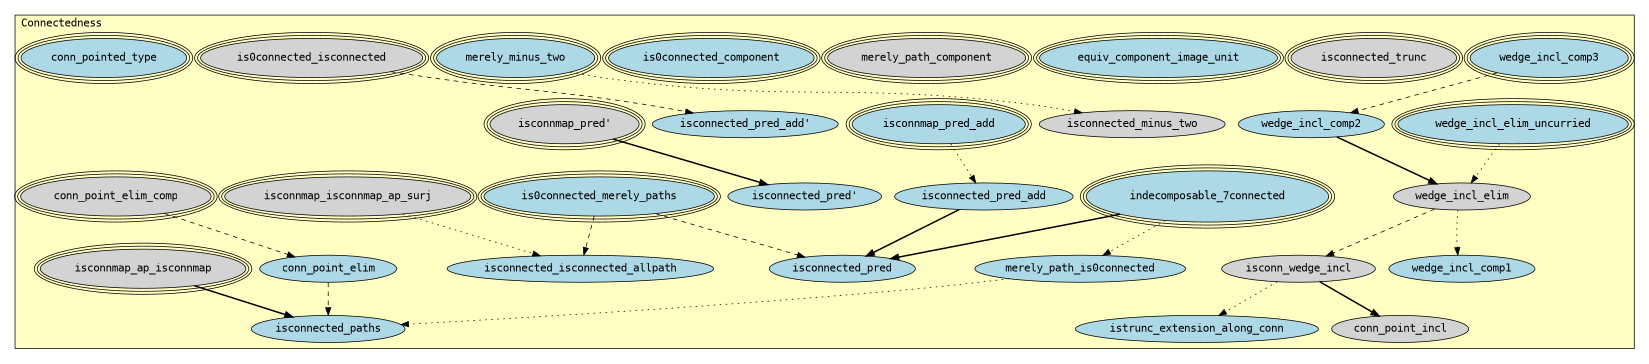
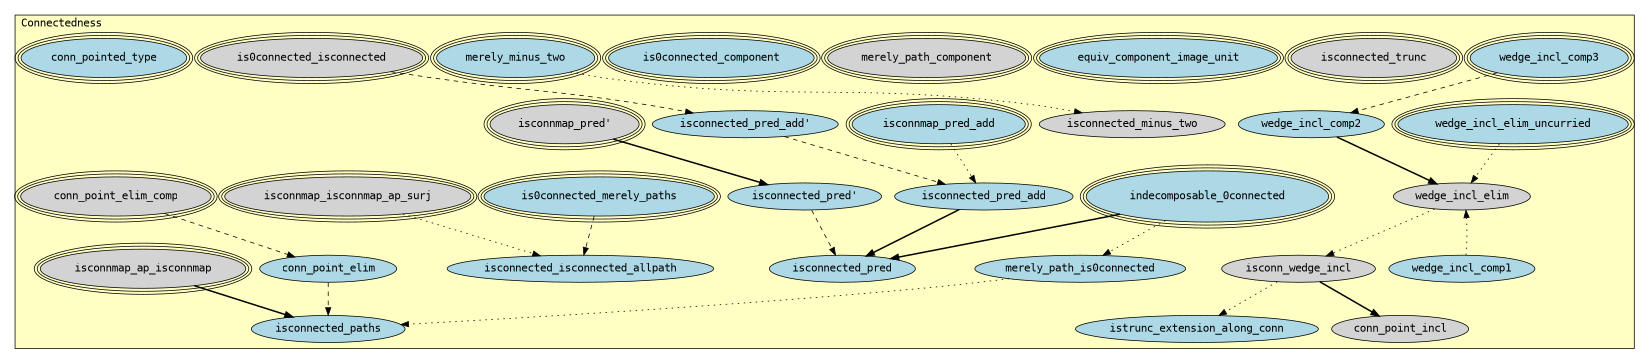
edge "isconnected_pred_add'" -> "isconnected_pred_add": added
node "indecomposable_7connected": label "indecomposable_7connected" -> "indecomposable_0connected"
edge "wedge_incl_elim" -> "wedge_incl_comp1": reversed
edge "wedge_incl_elim" -> "isconn_wedge_incl": style dashed -> dotted
edge "is0connected_merely_paths" -> "isconnected_pred": now "isconnected_pred'" -> "isconnected_pred"
